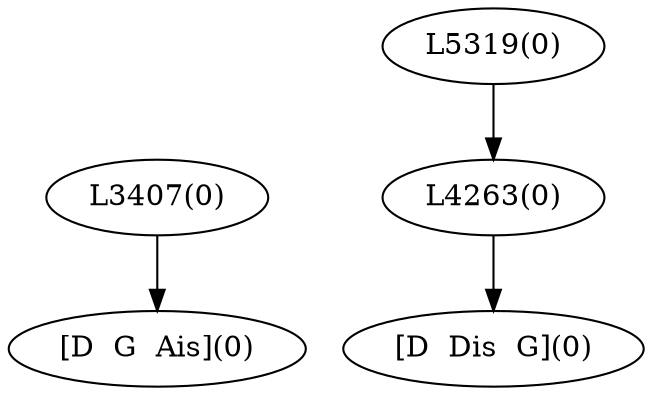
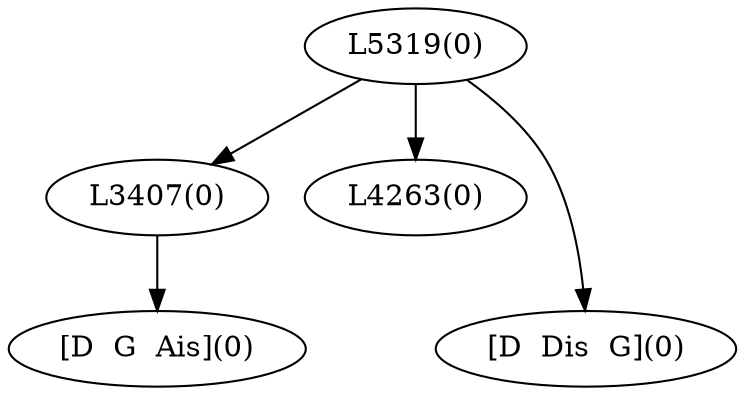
edge "L5319(0)" -> "L3407(0)": added
edge "L4263(0)" -> "[D  Dis  G](0)": now "L5319(0)" -> "[D  Dis  G](0)"
